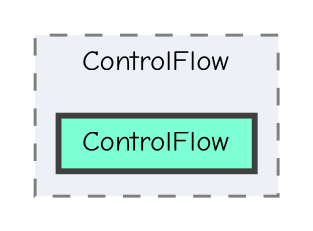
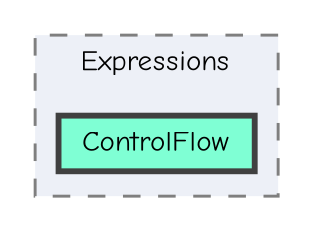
cluster "ControlFlow": label "ControlFlow" -> "Expressions"
